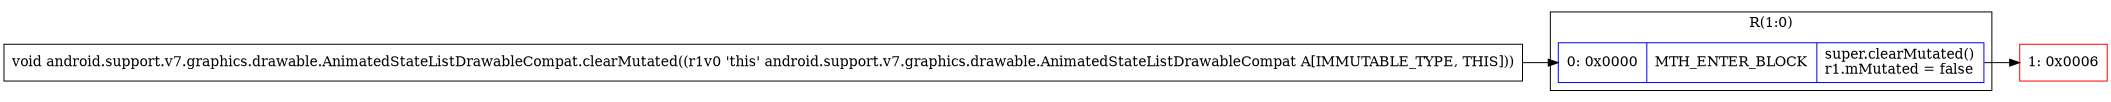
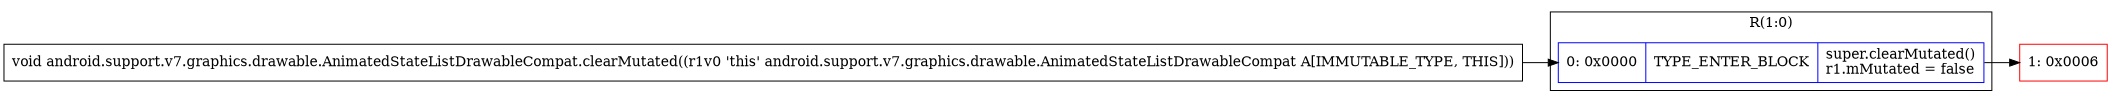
node "0: 0x0000": text "MTH_ENTER_BLOCK" -> "TYPE_ENTER_BLOCK"
